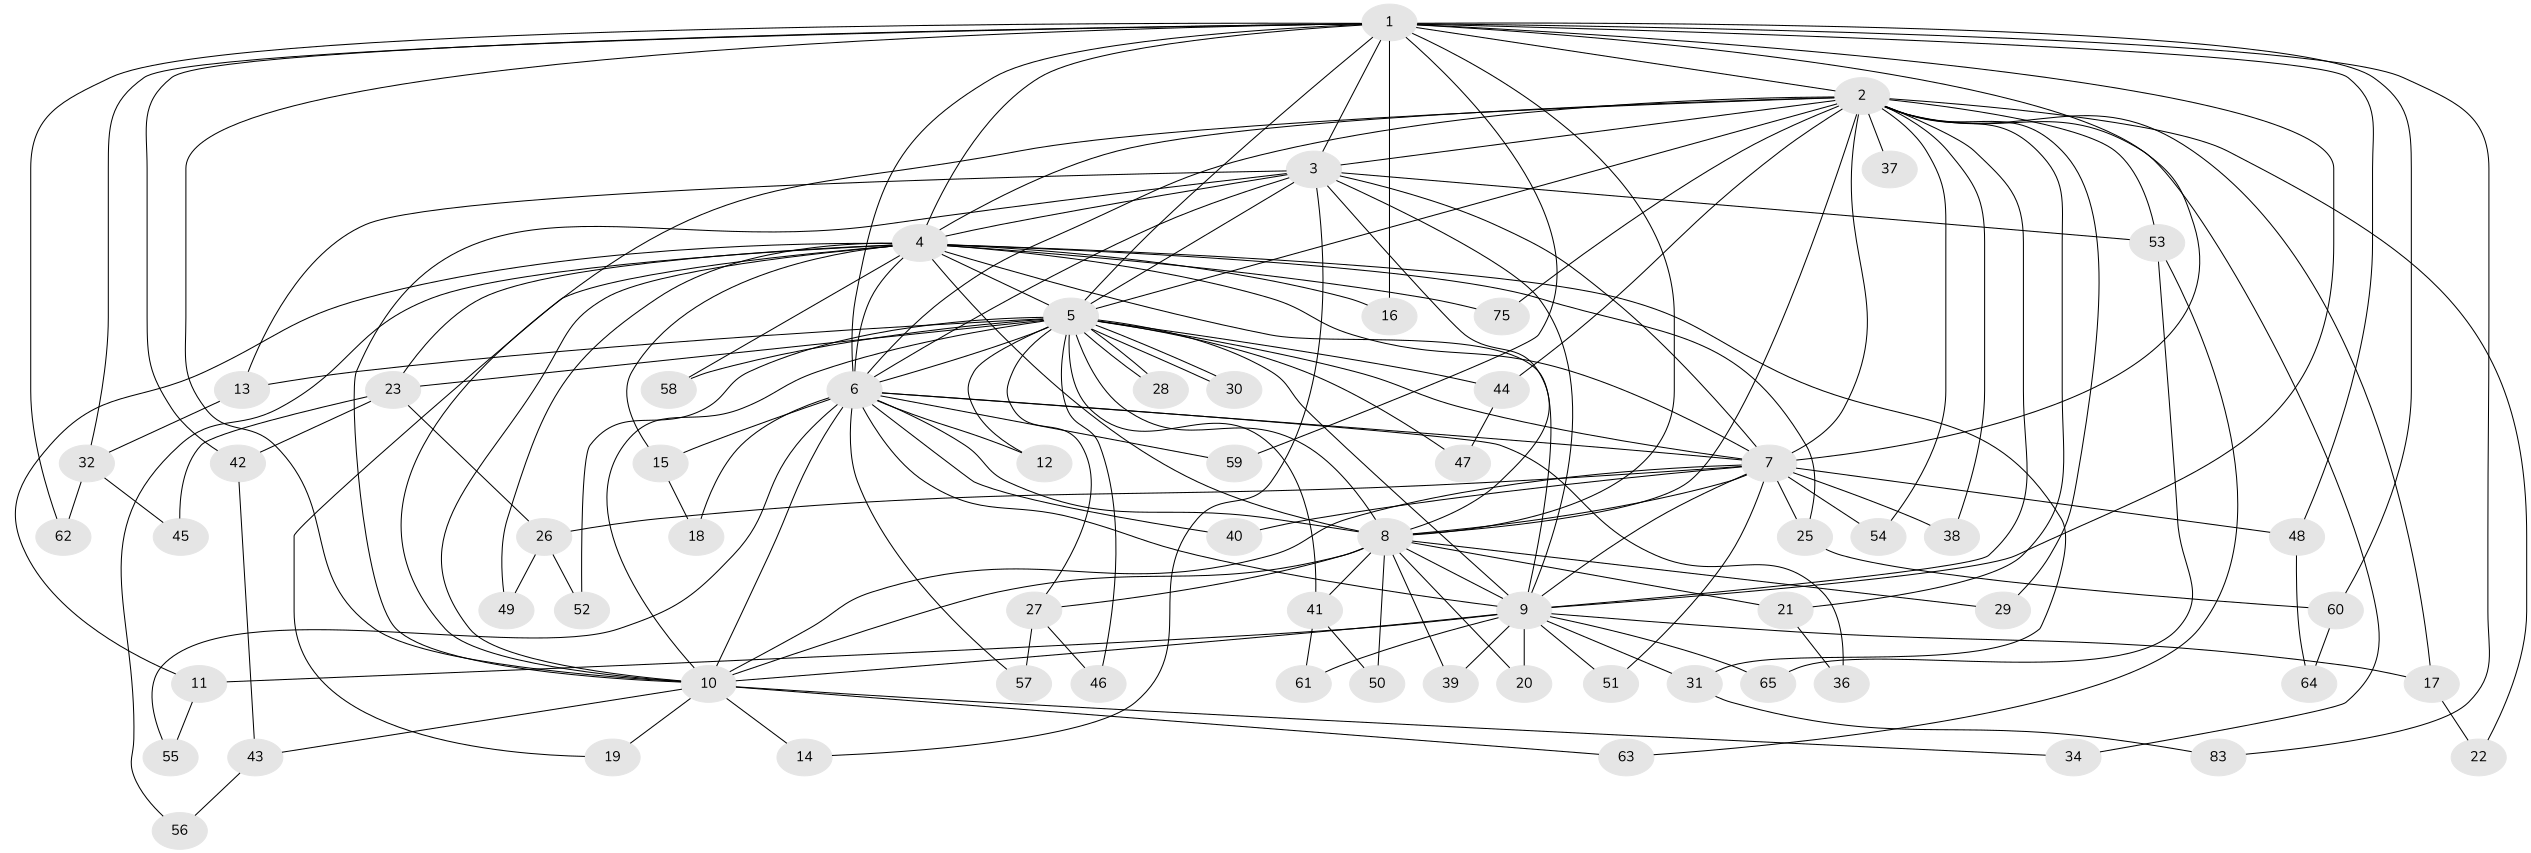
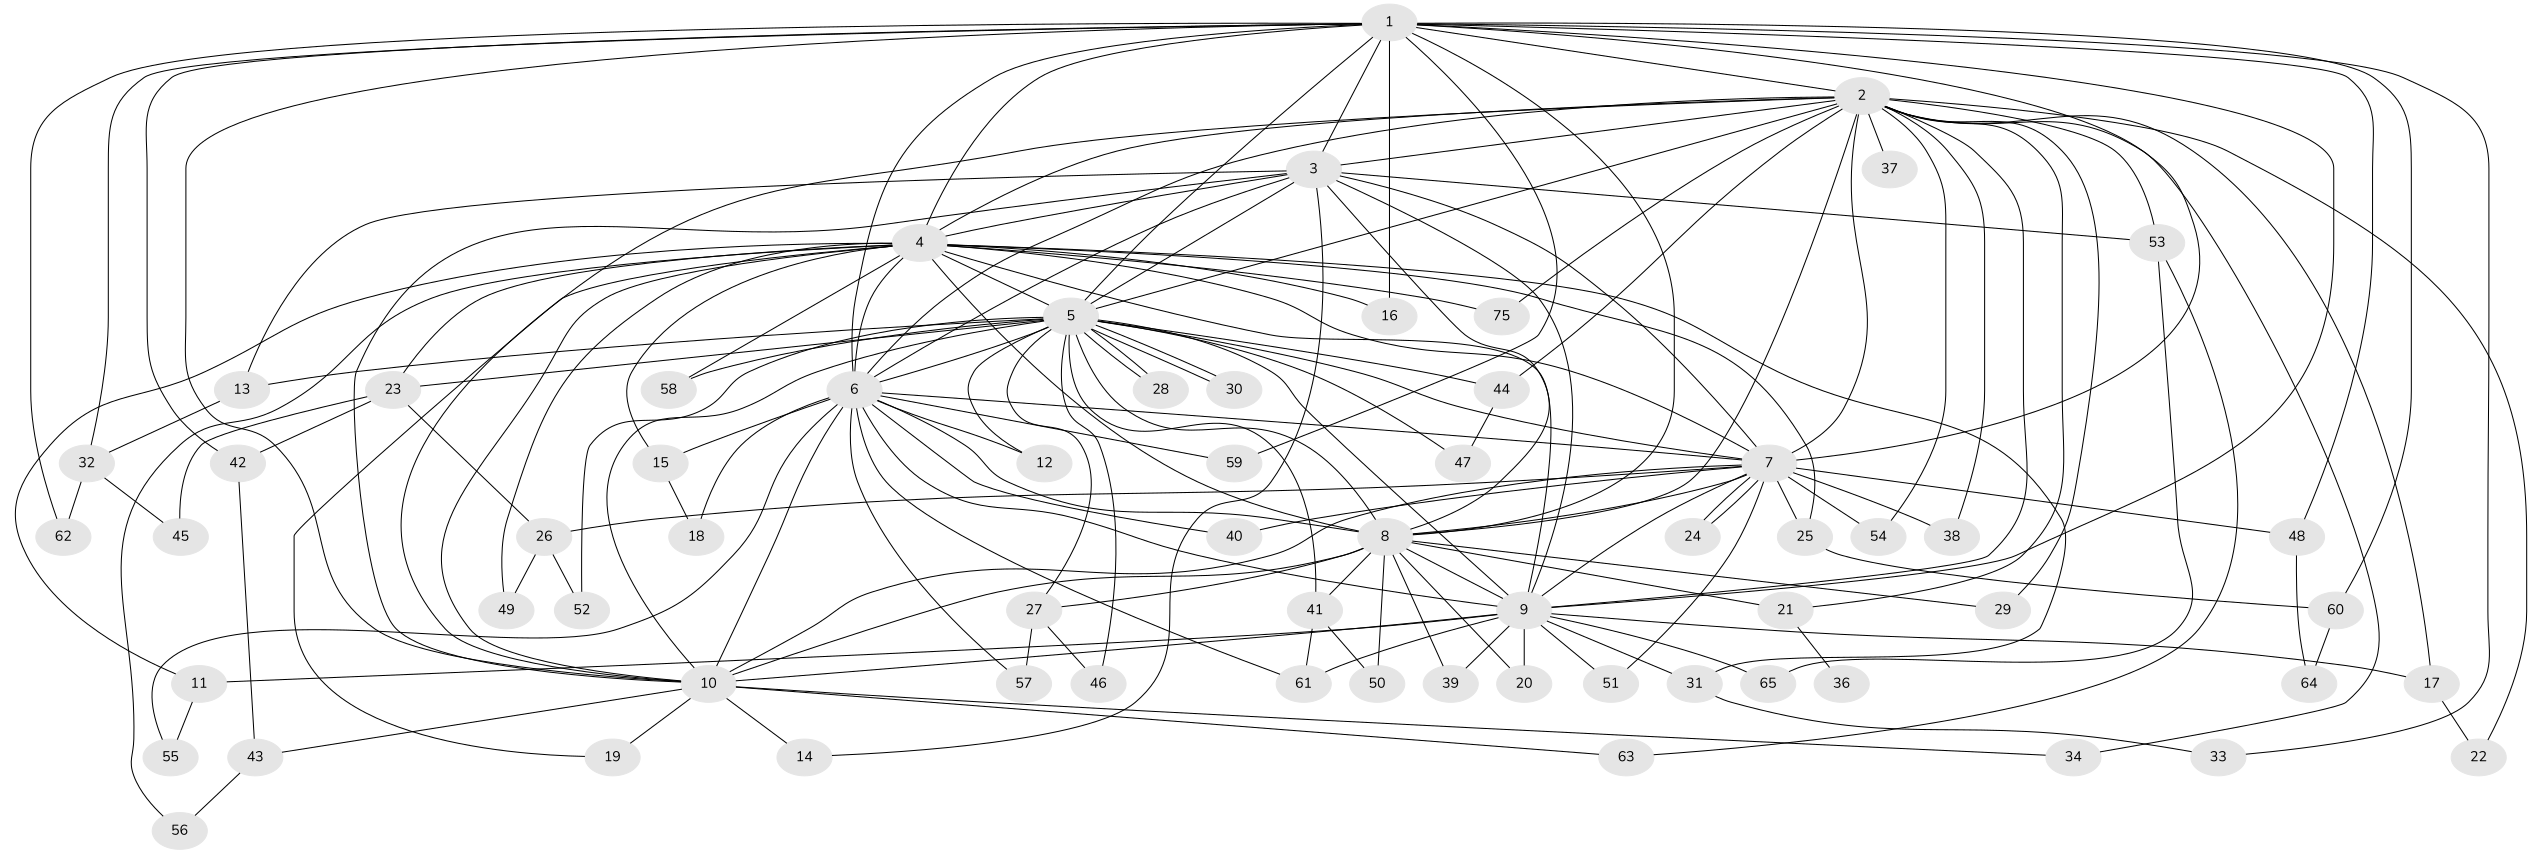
edge "6" -- "36": now "6" -- "61"
node "24": added
node "83": label "83" -> "33"
